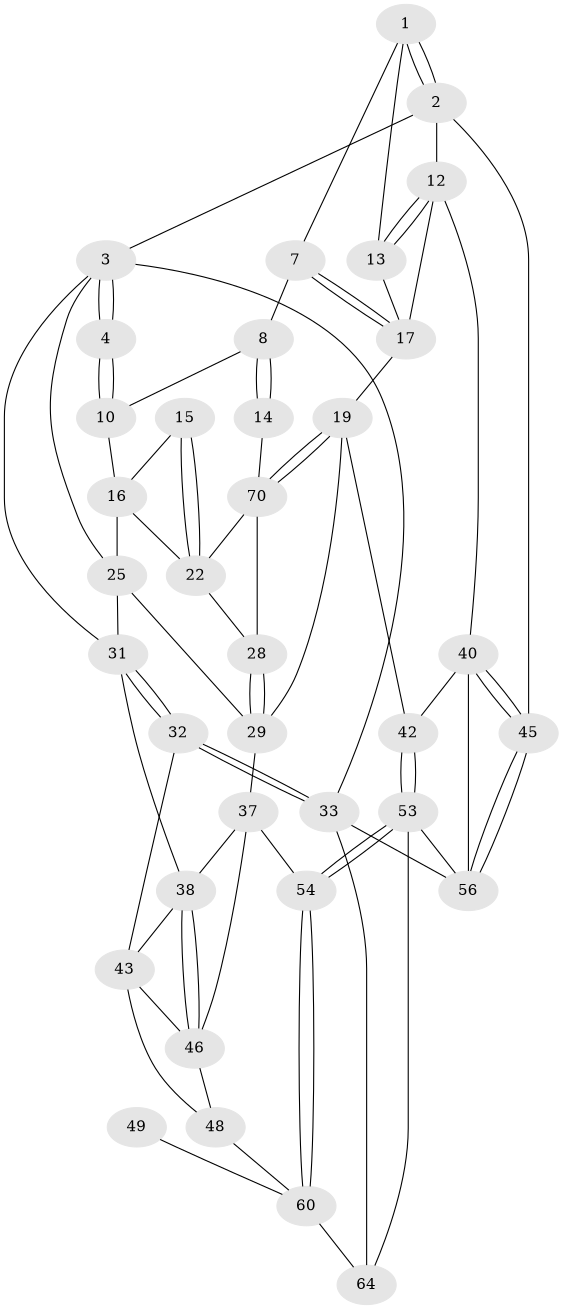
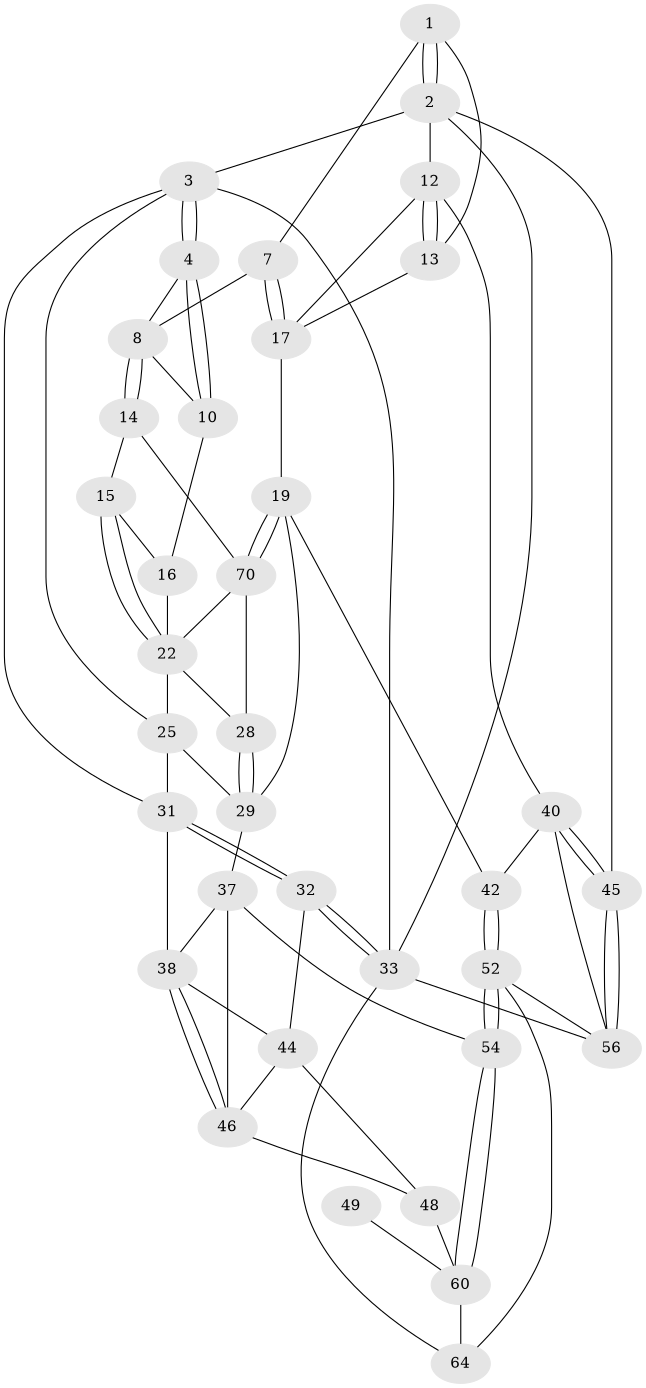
edge "4" -- "8": added
edge "14" -- "15": added
edge "2" -- "33": added
edge "16" -- "25": now "22" -- "25"
node "53": label "53" -> "52"
node "43": label "43" -> "44"
